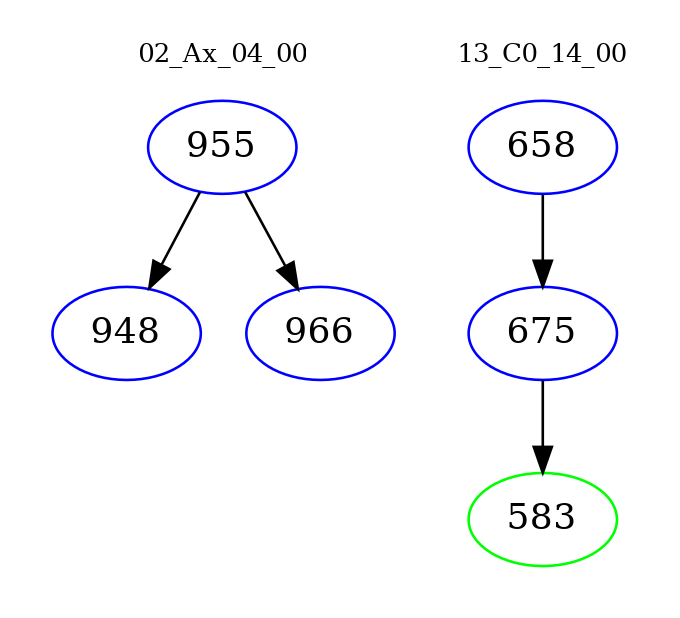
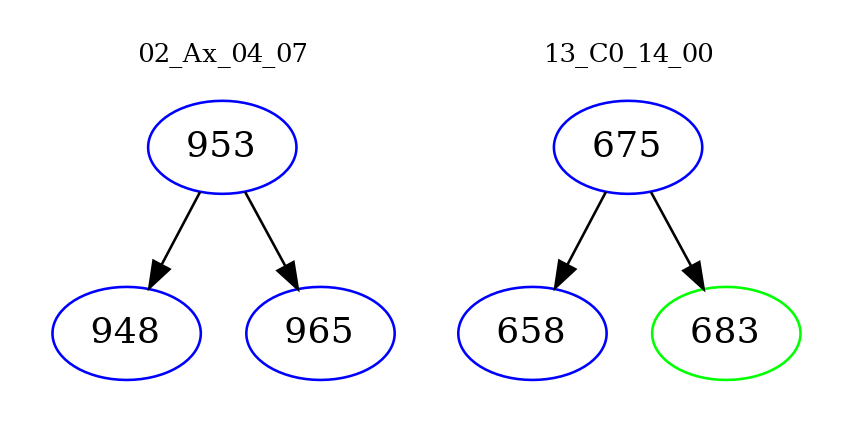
cluster "02_Ax_04_00": label "02_Ax_04_00" -> "02_Ax_04_07"
node "955": label "955" -> "953"
edge "658" -> "675": reversed
node "966": label "966" -> "965"
node "583": label "583" -> "683"
